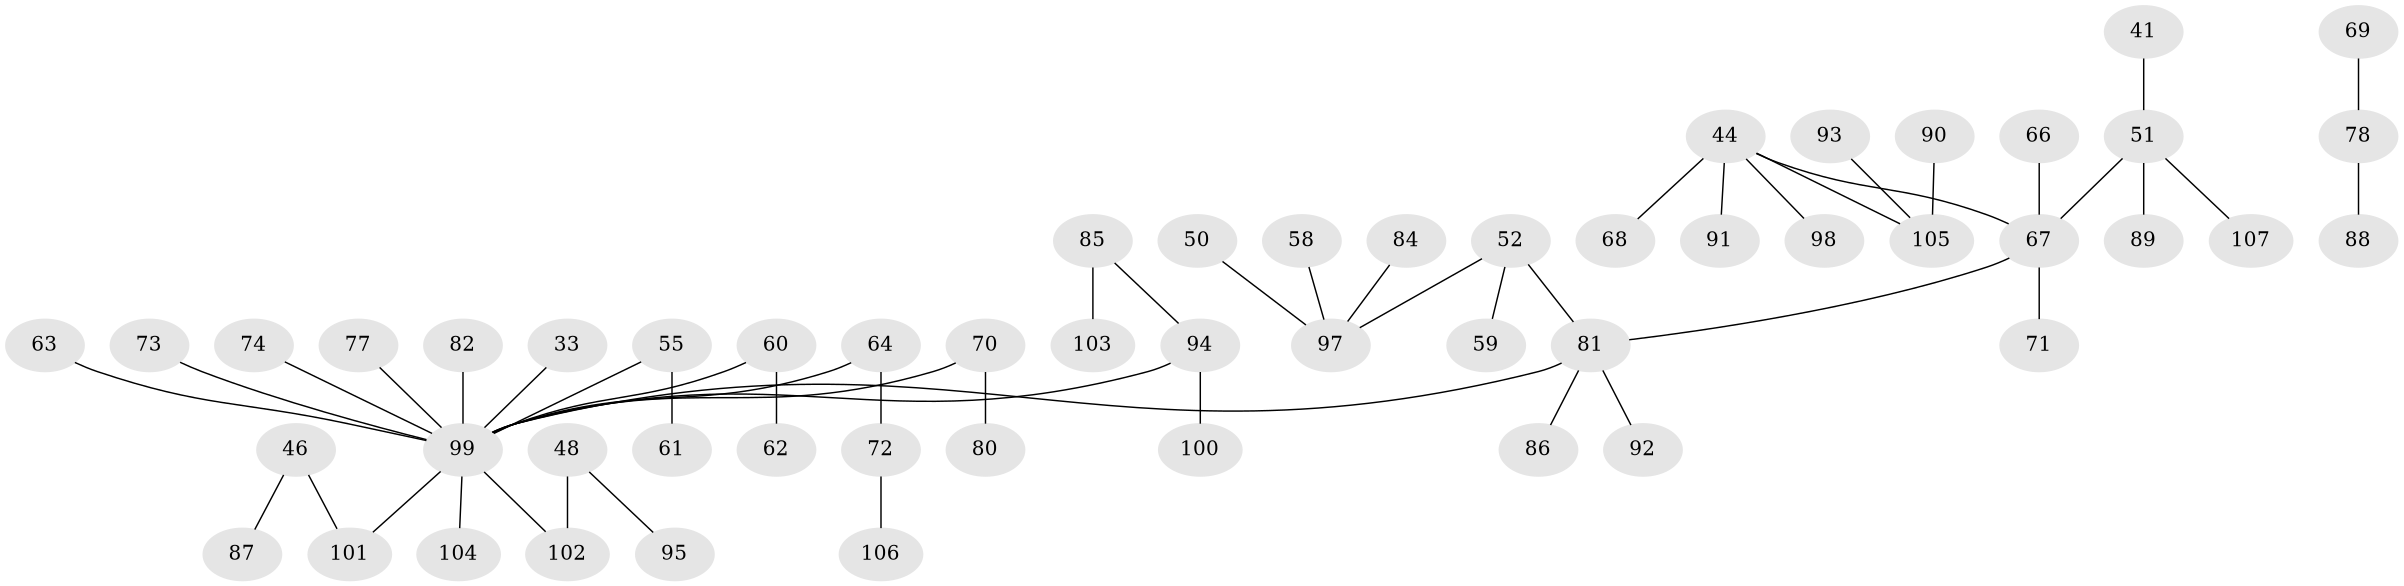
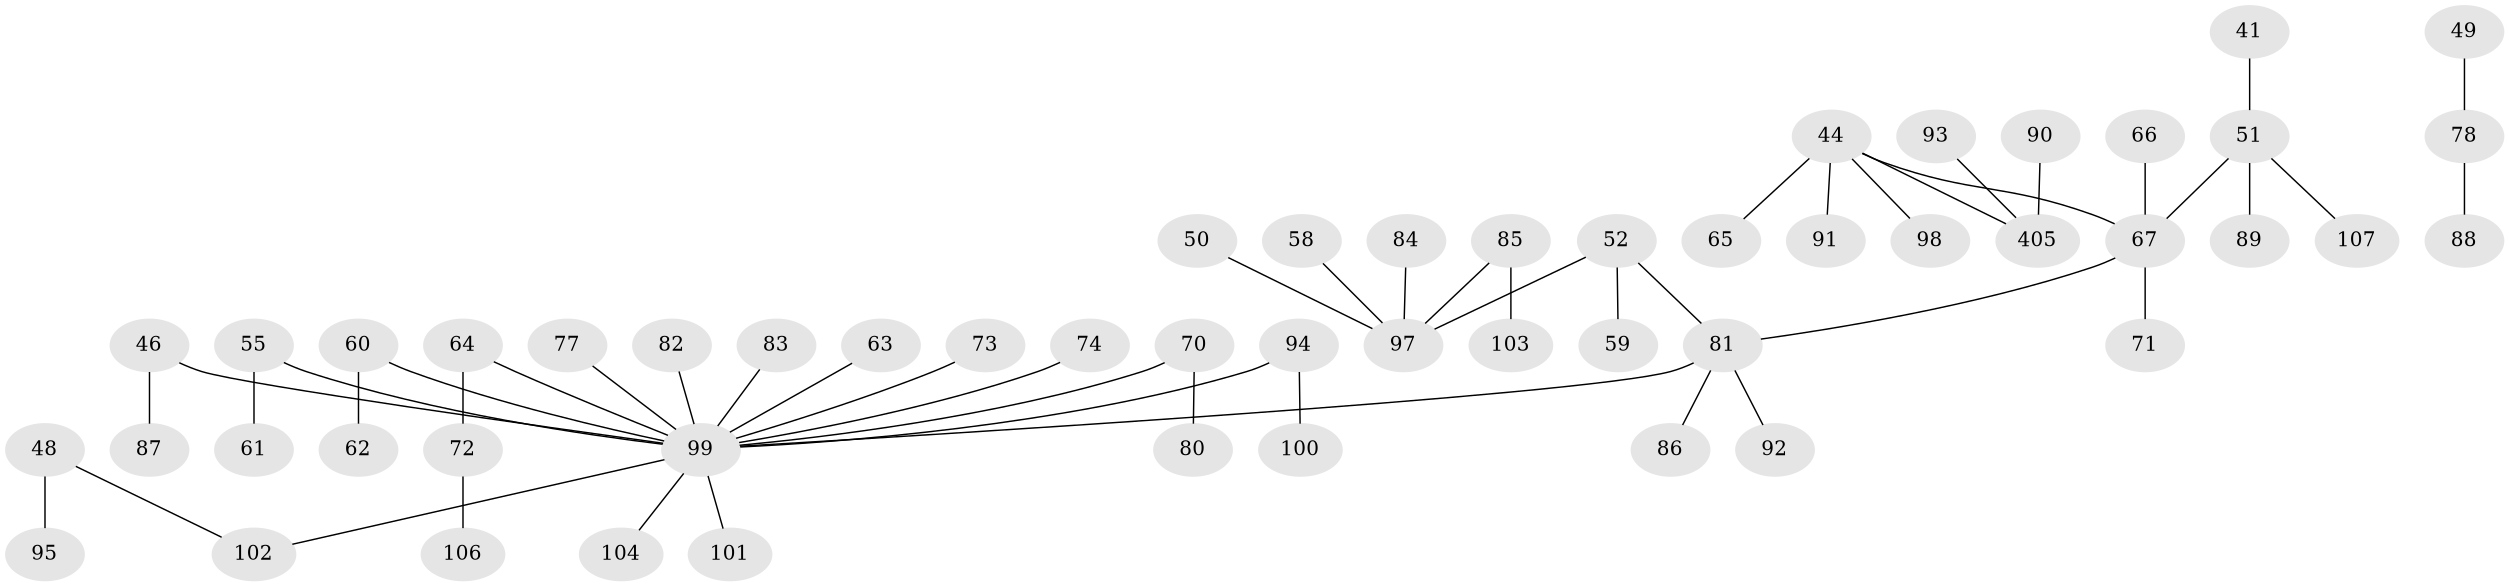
node "69": label "69" -> "49"
node "68": label "68" -> "65"
node "105": label "105" -> "405"
edge "85" -- "94": now "85" -- "97"
node "33": label "33" -> "83"
edge "46" -- "101": now "46" -- "99"
